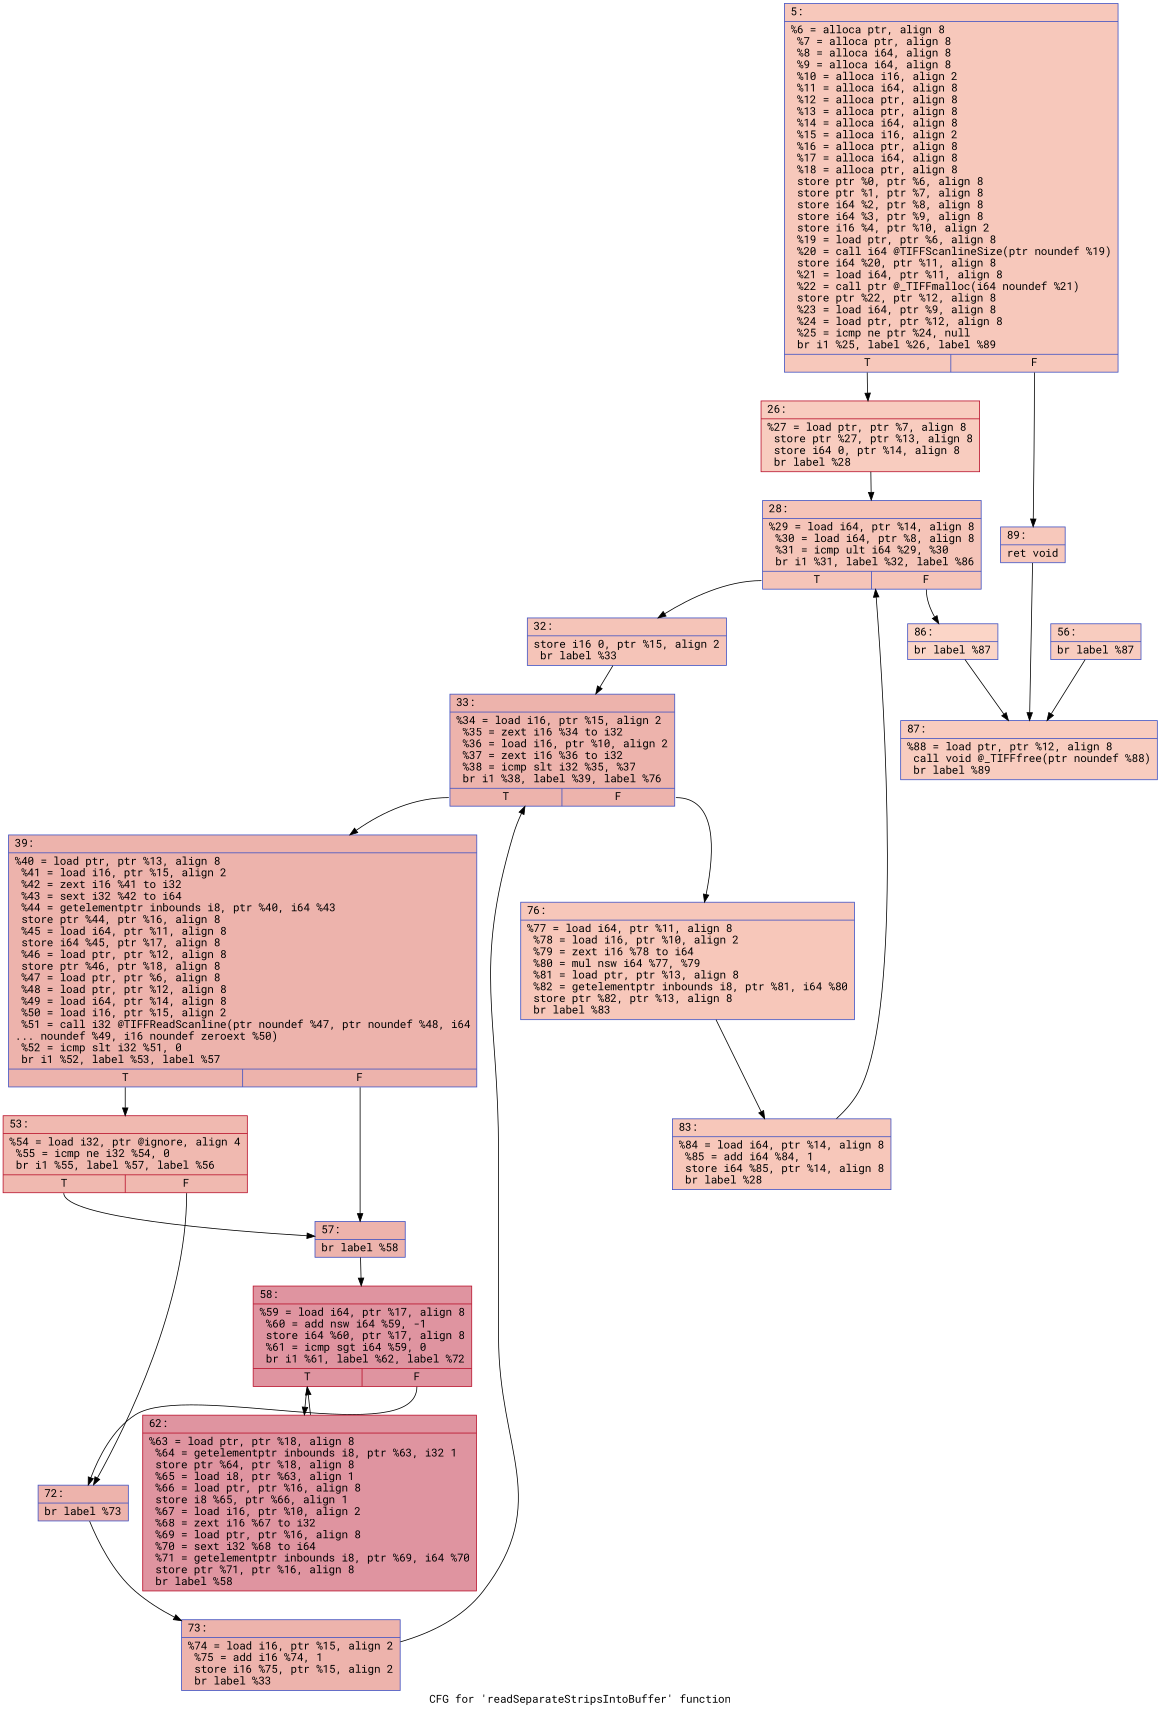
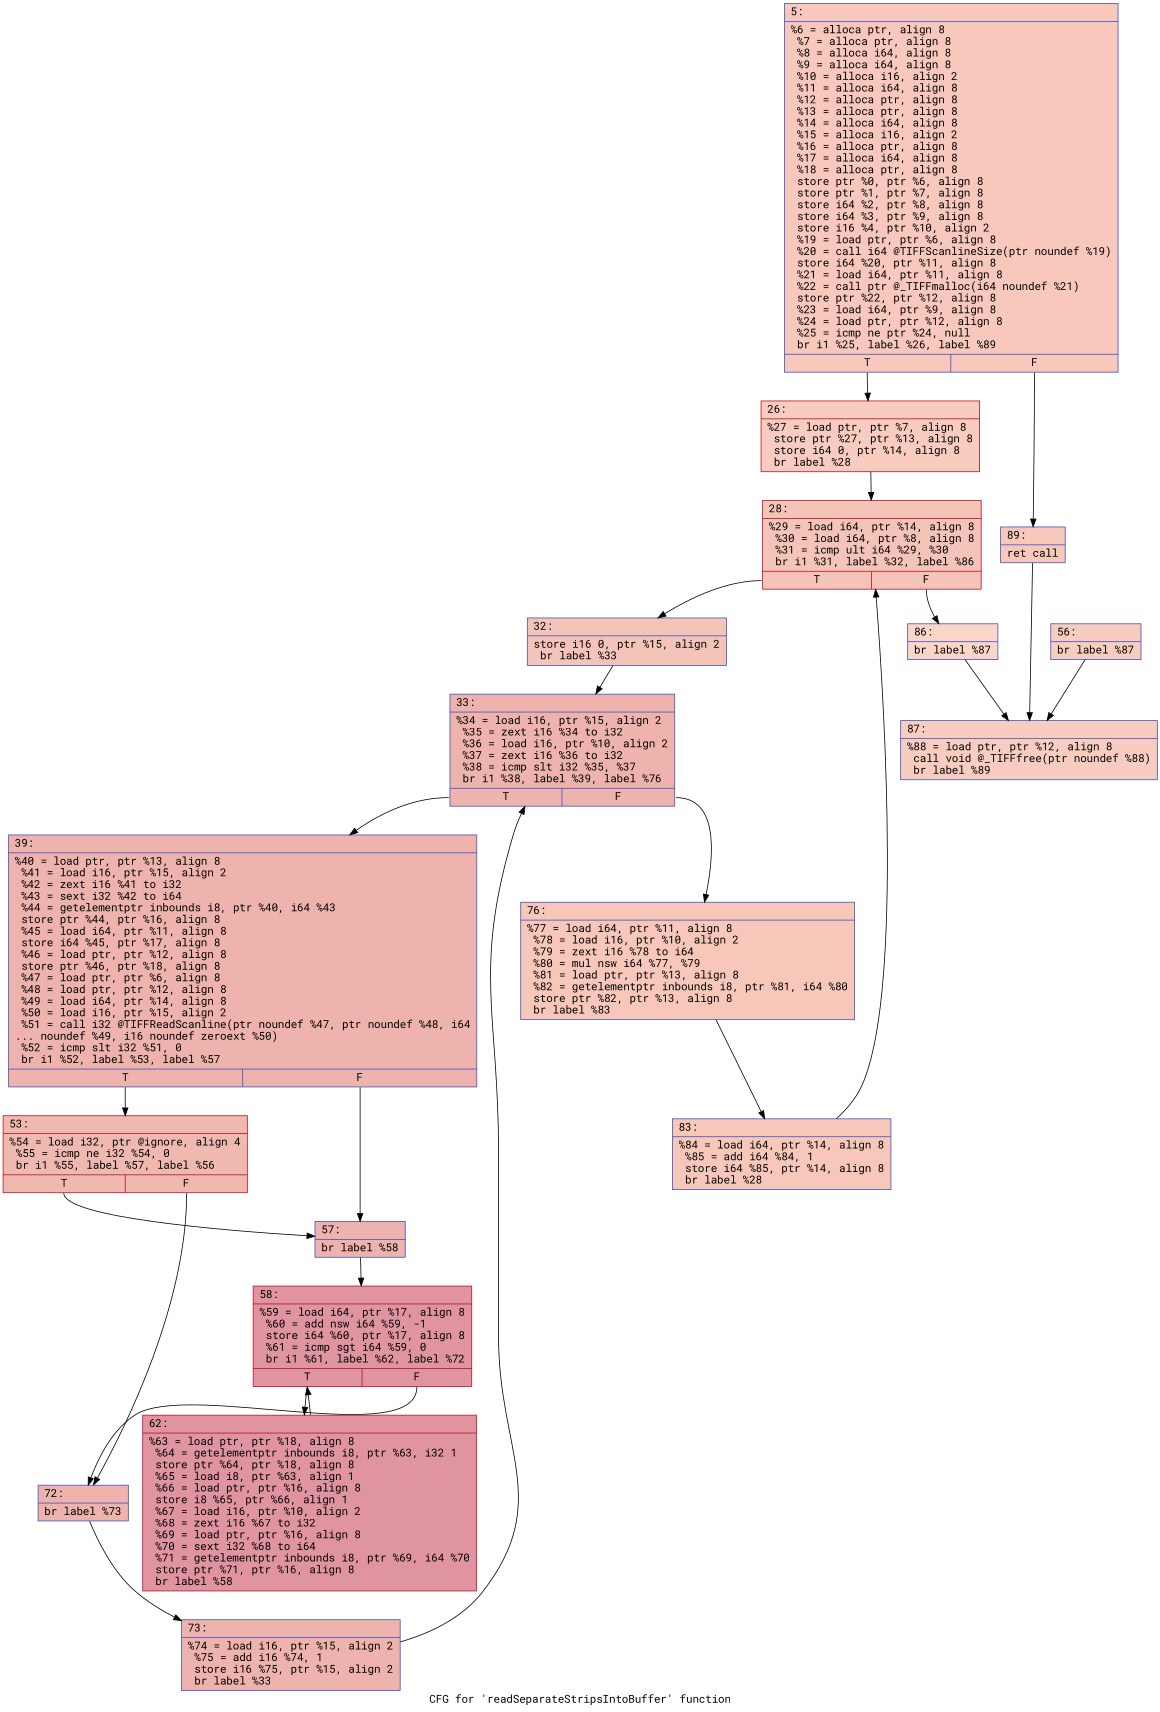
node "28:": color #3d50c3ff -> #b70d28ff
node "89:": text "ret void" -> "ret call"
